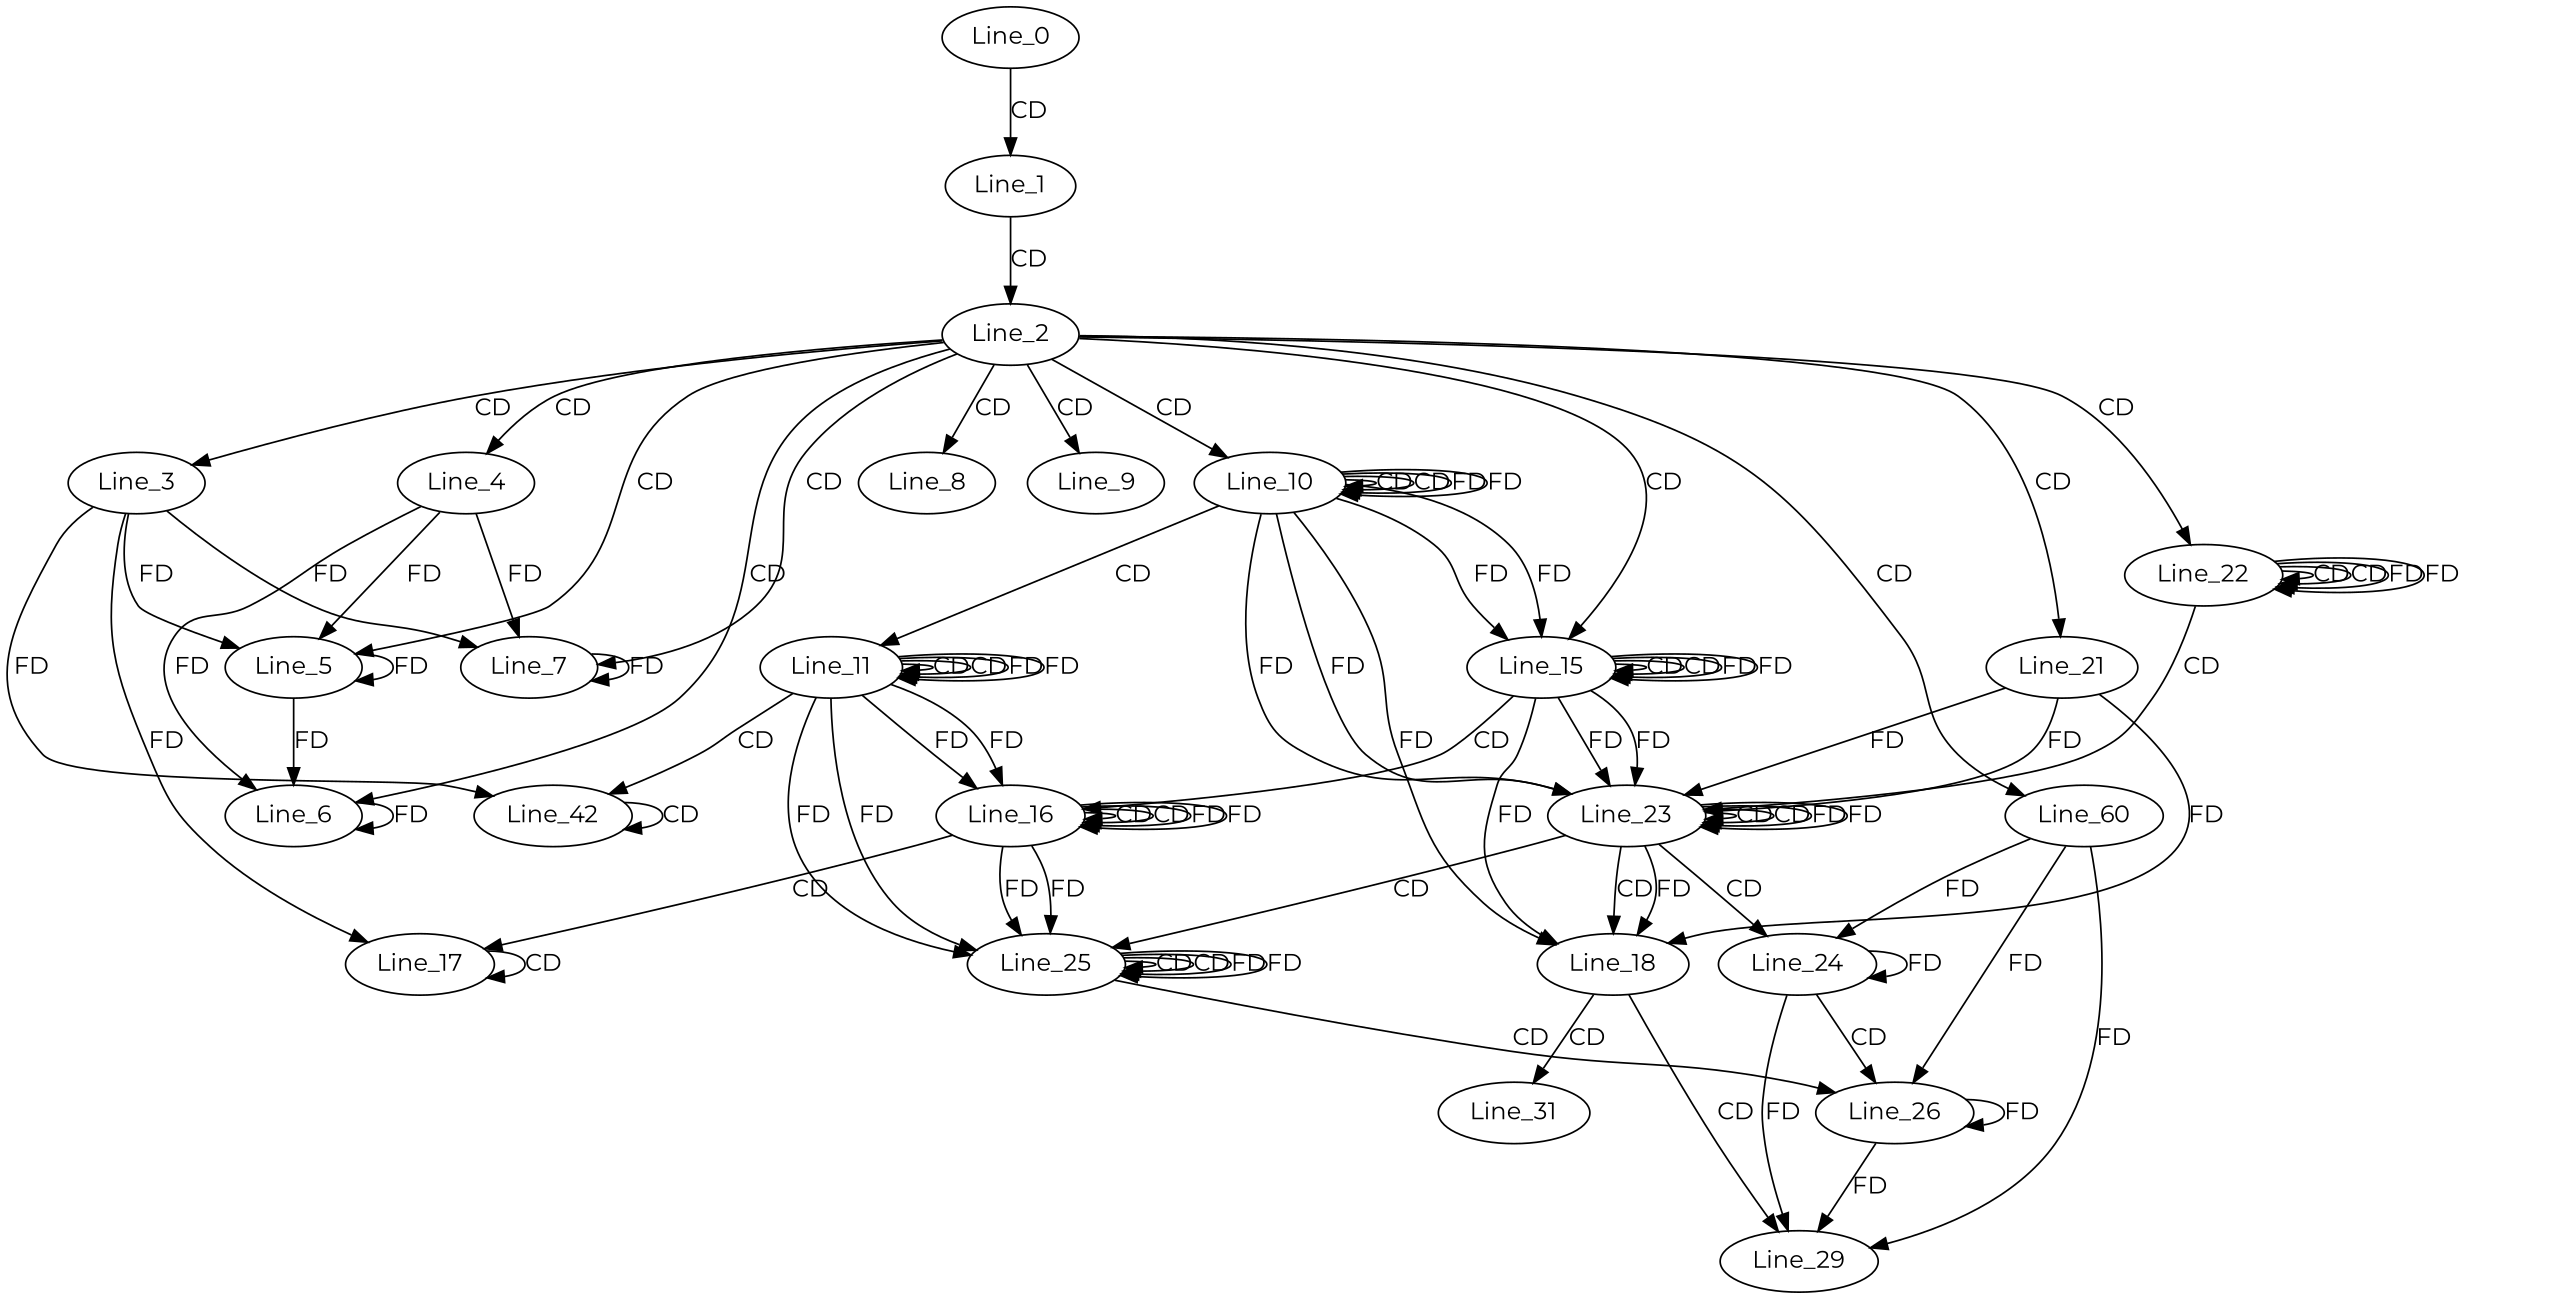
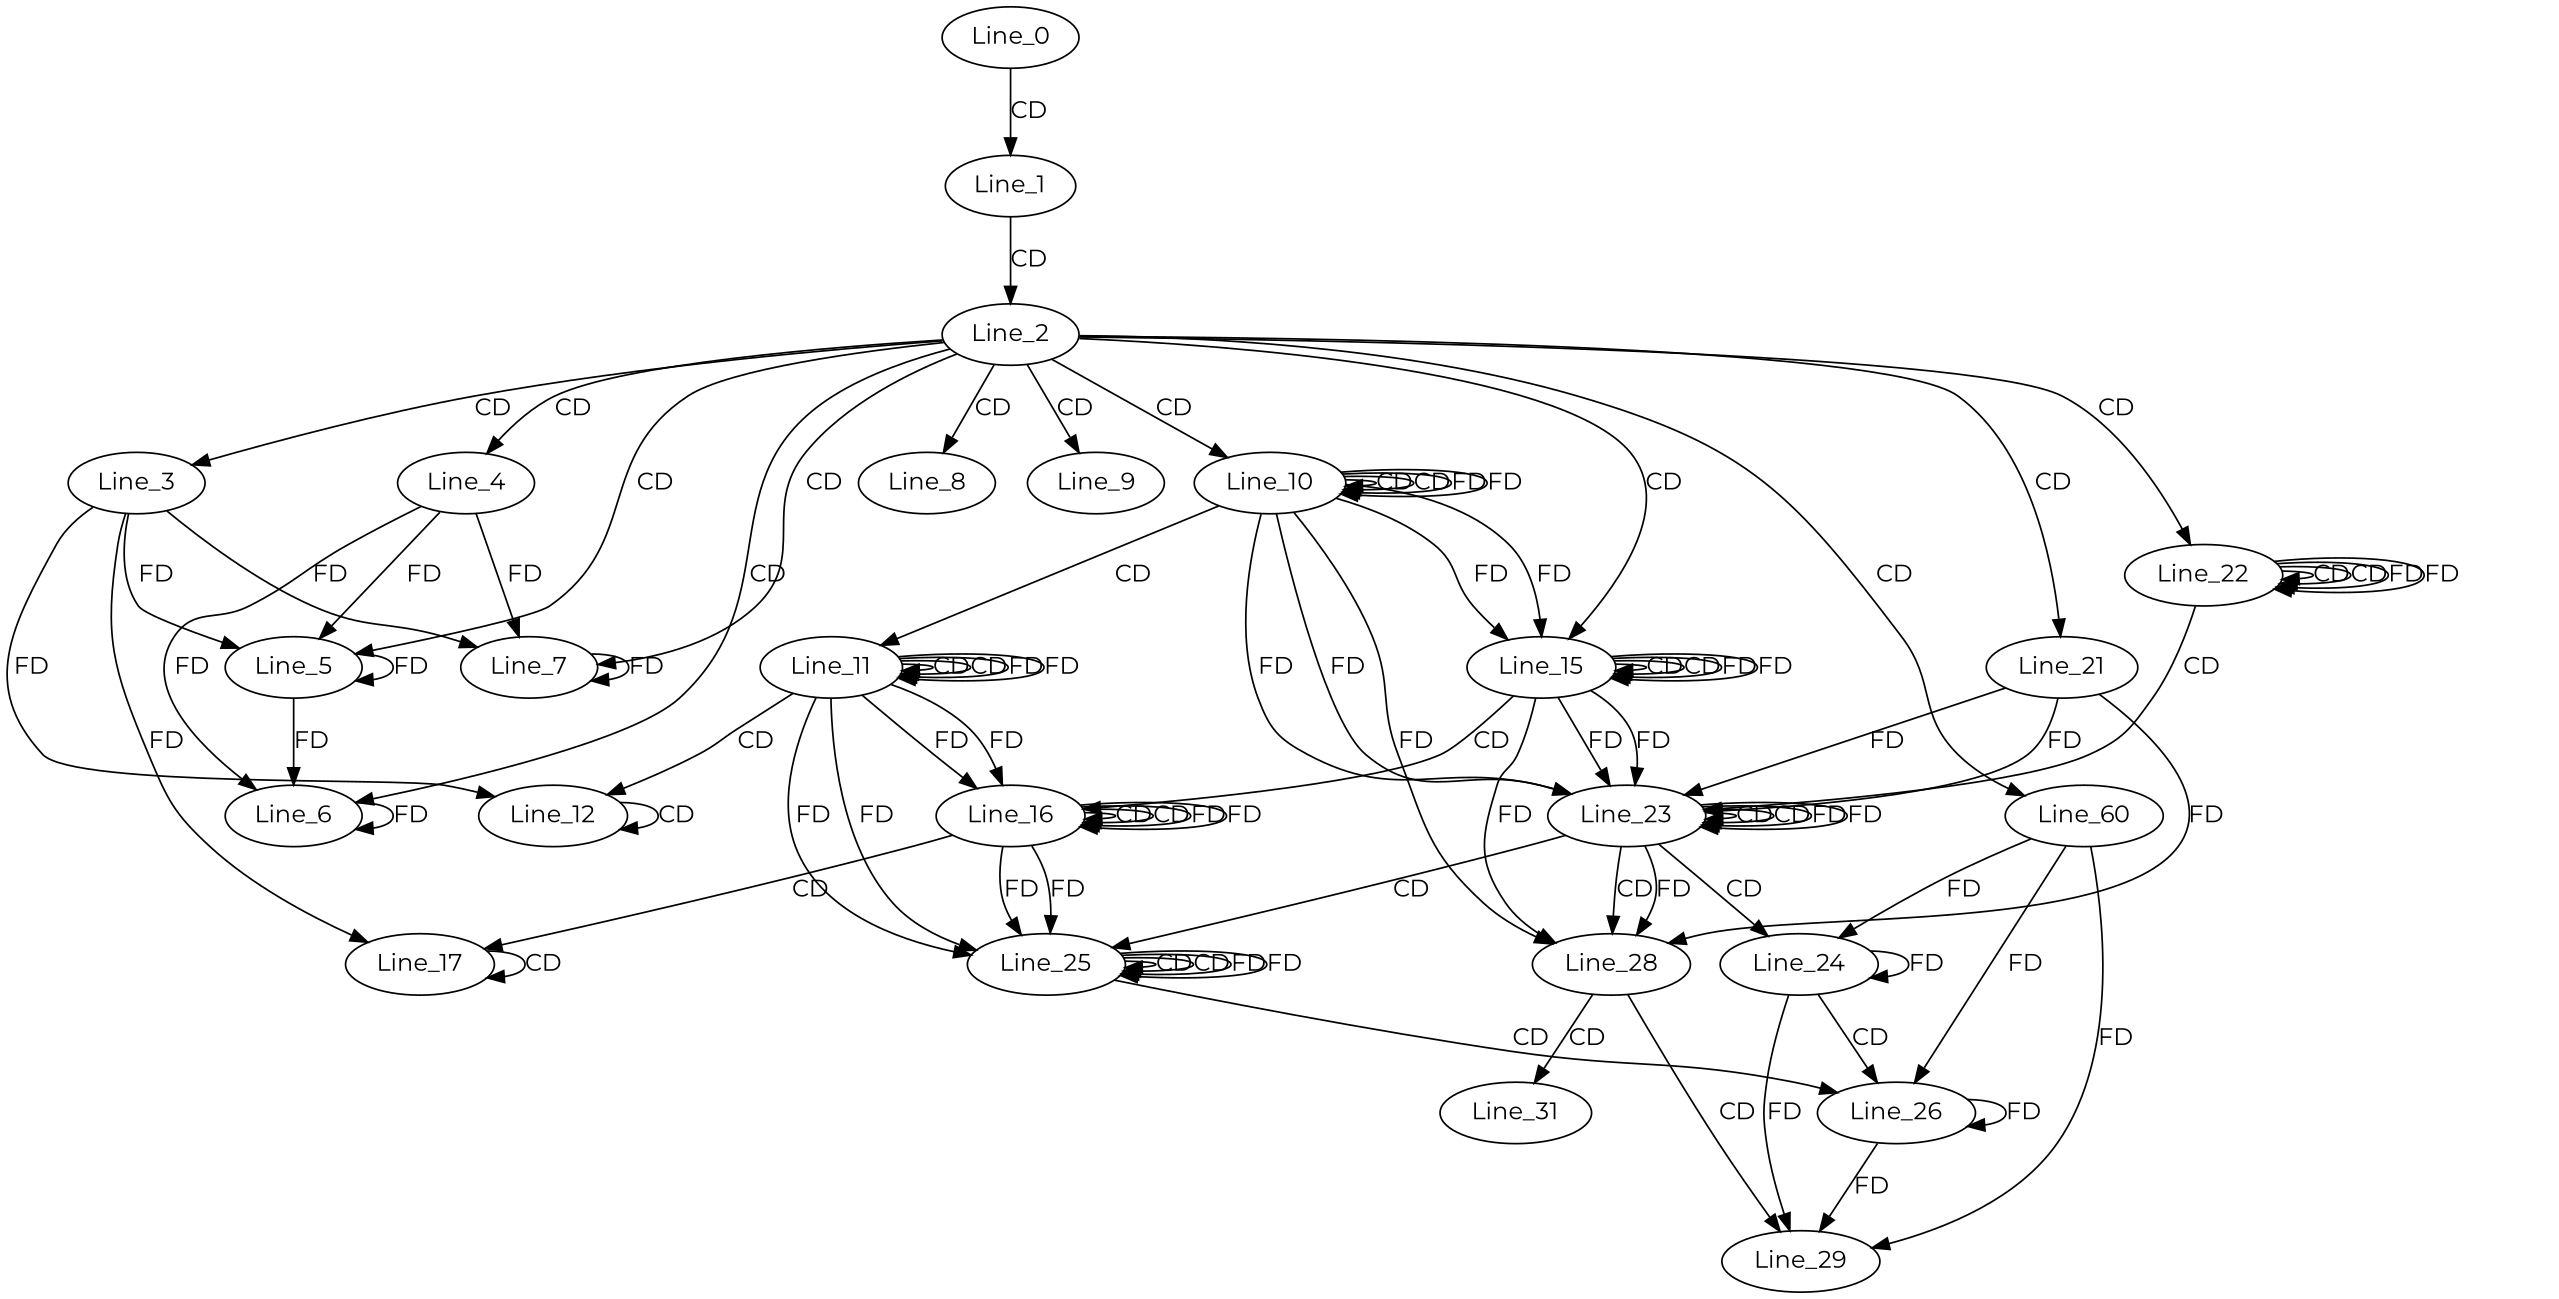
node "Line_42": label "Line_42" -> "Line_12"
node "Line_18": label "Line_18" -> "Line_28"
